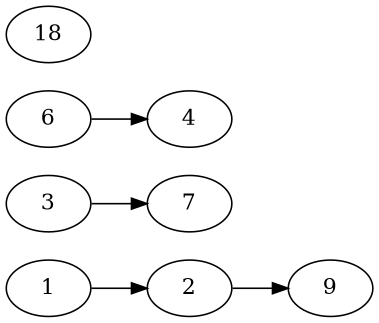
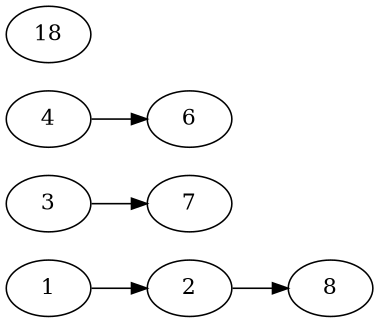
edge "6" -> "4": reversed
node "9": label "9" -> "8"
